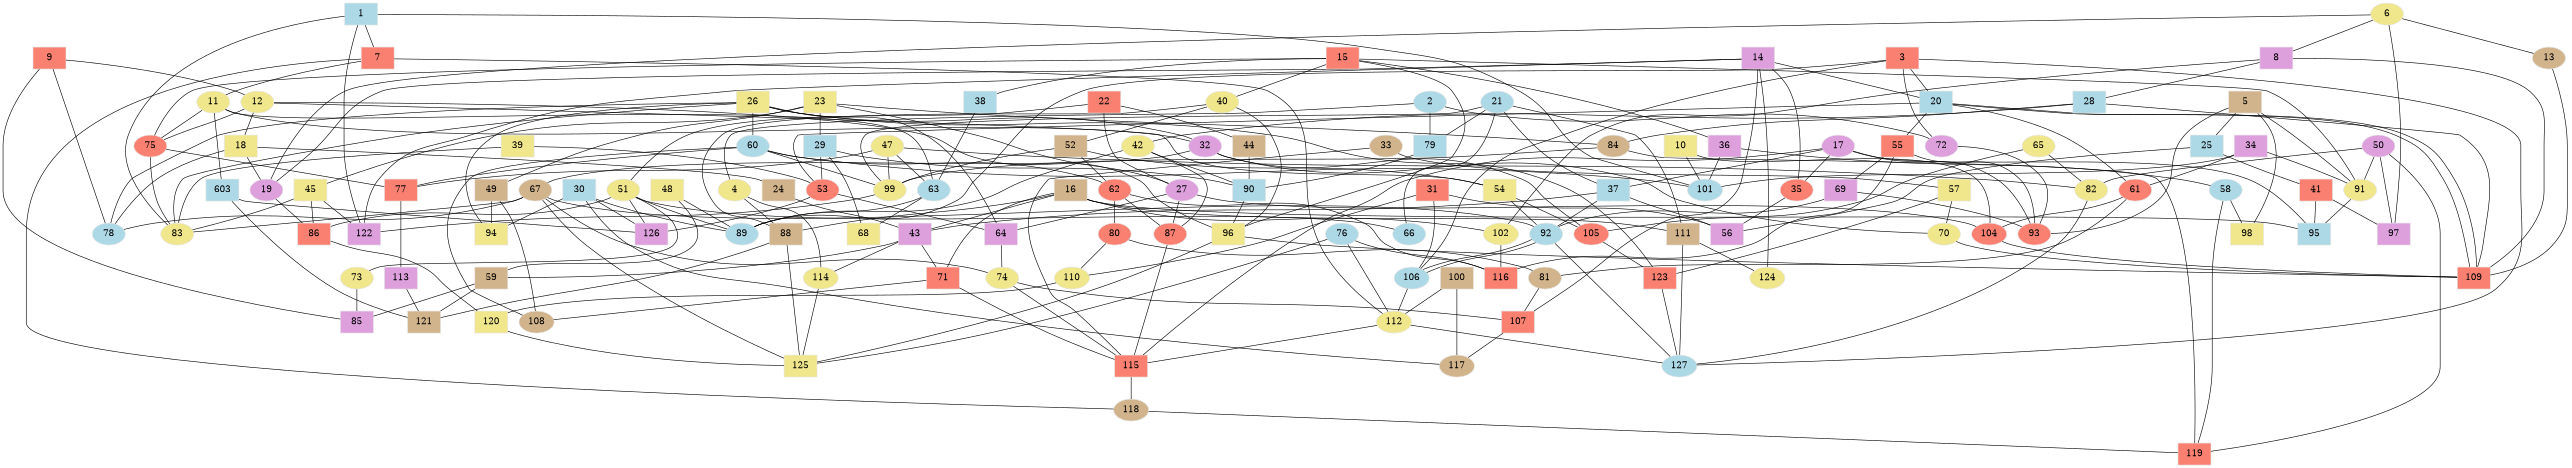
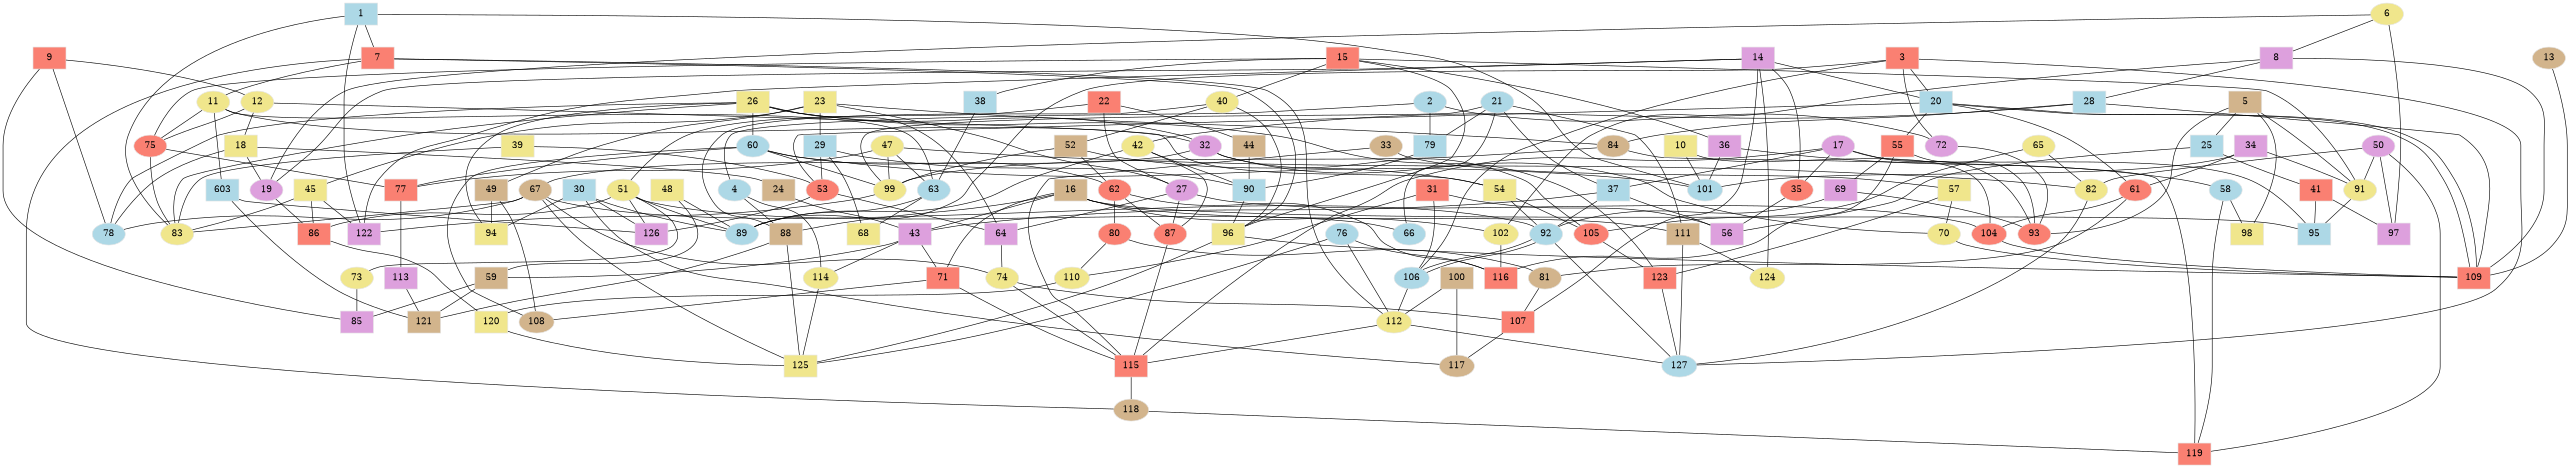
edge "6" -- "13": removed
edge "12" -- "96": now "7" -- "96"
node "4": fillcolor khaki -> lightblue
